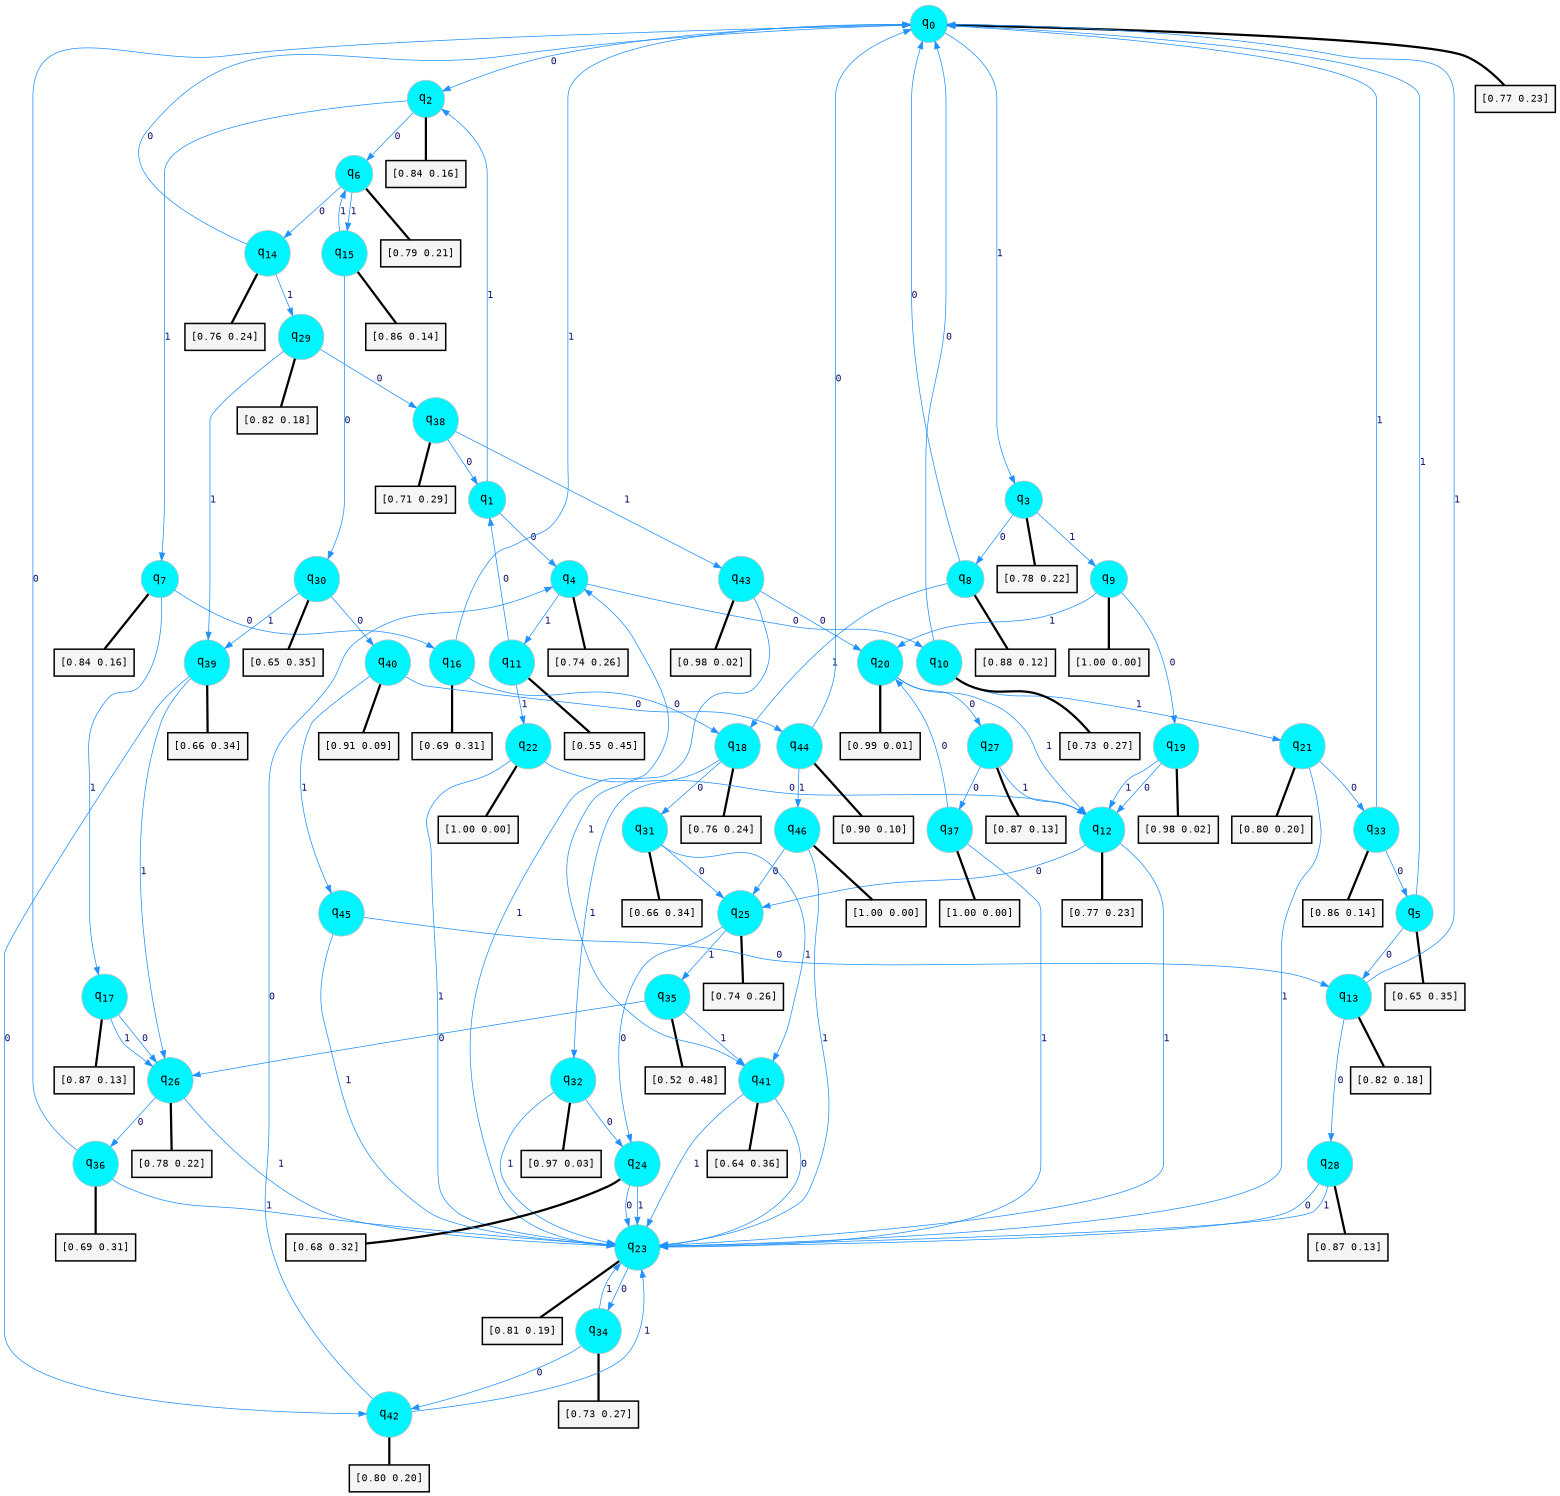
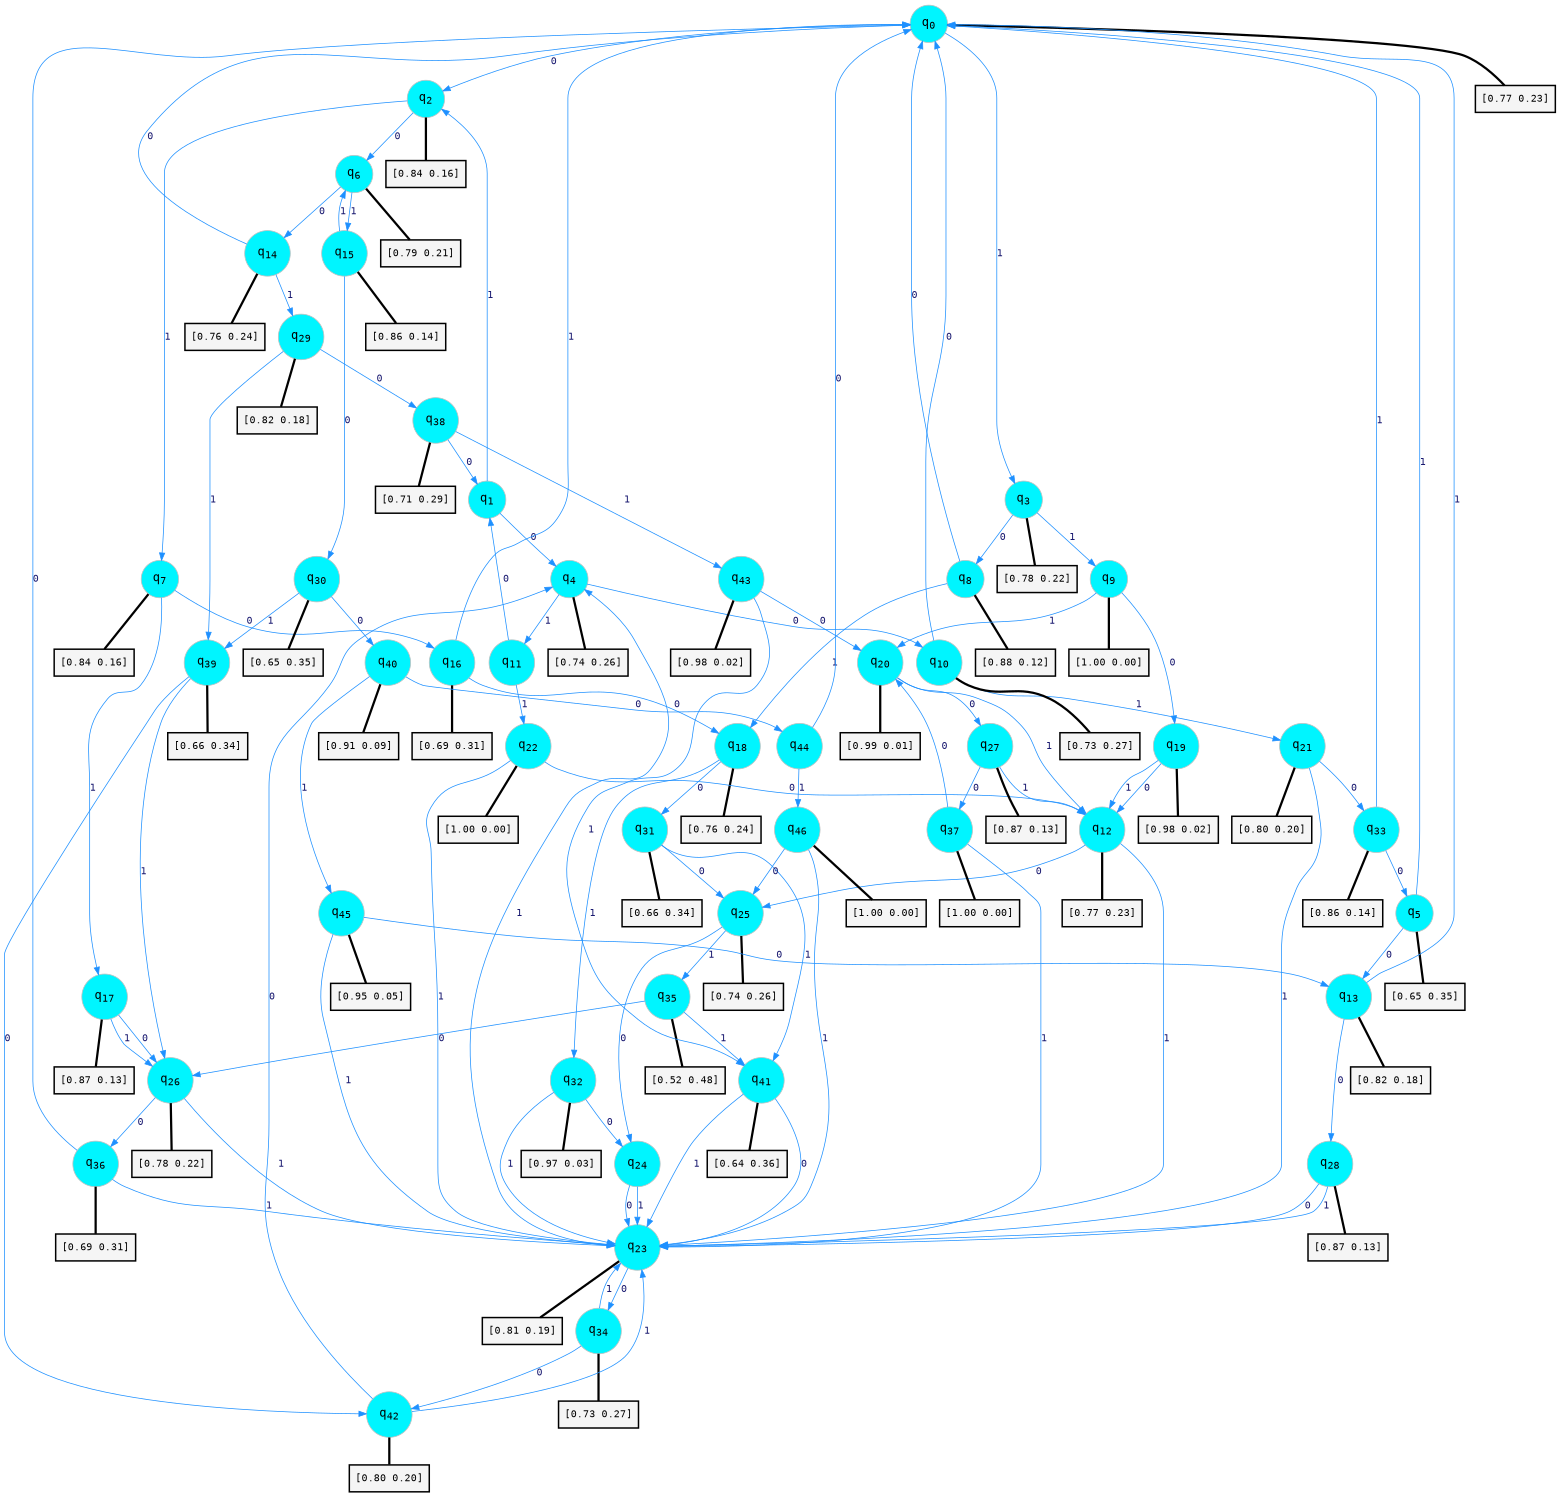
node "[0.55 0.45]": removed
node "[0.90 0.10]": removed
node "[0.95 0.05]": added
node "[0.68 0.32]": removed
